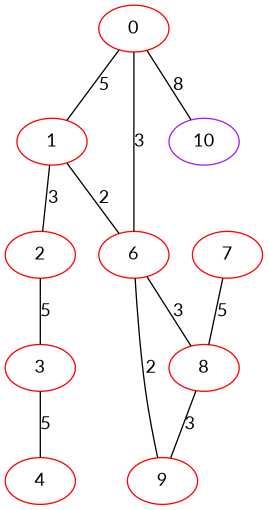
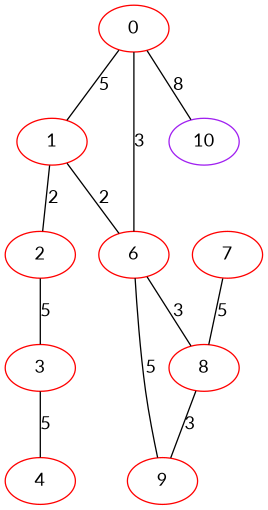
edge "1" -- "2": label "3" -> "2"
edge "6" -- "9": label "2" -> "5"
